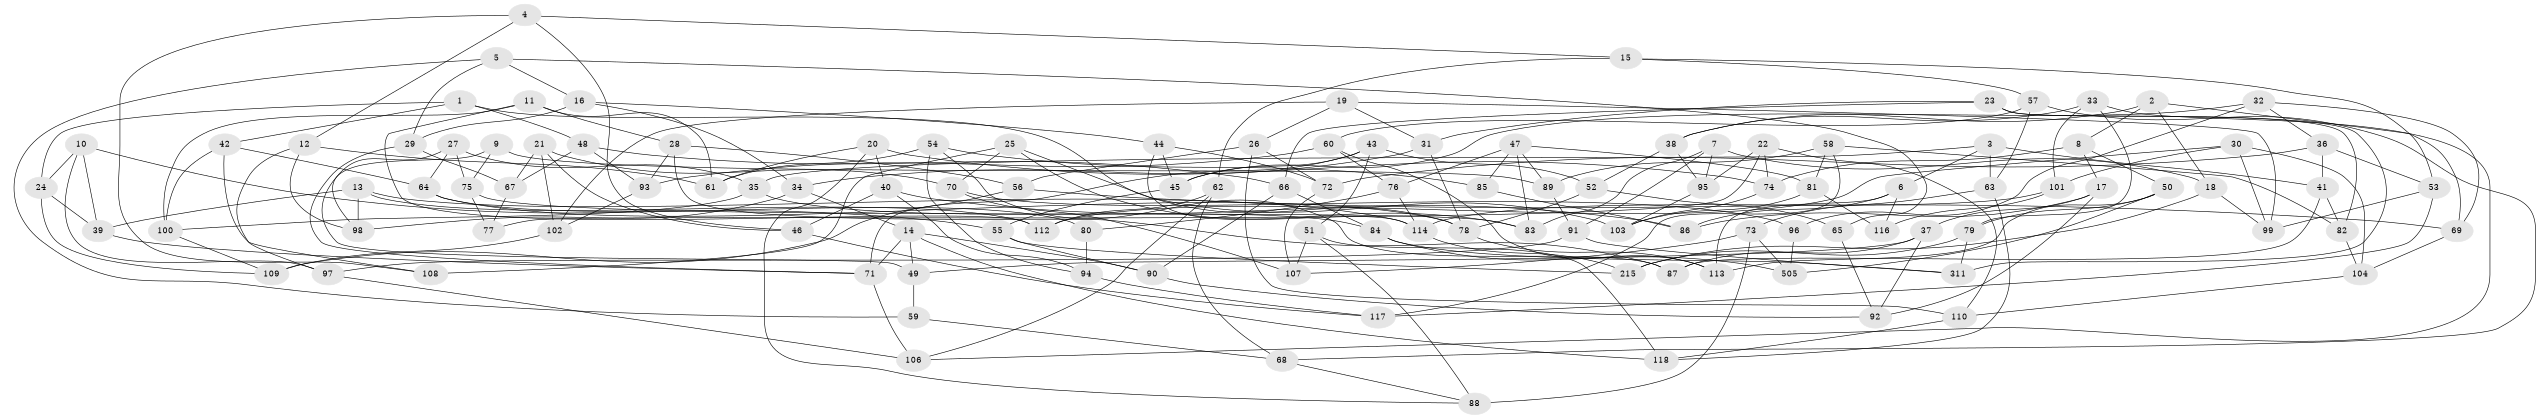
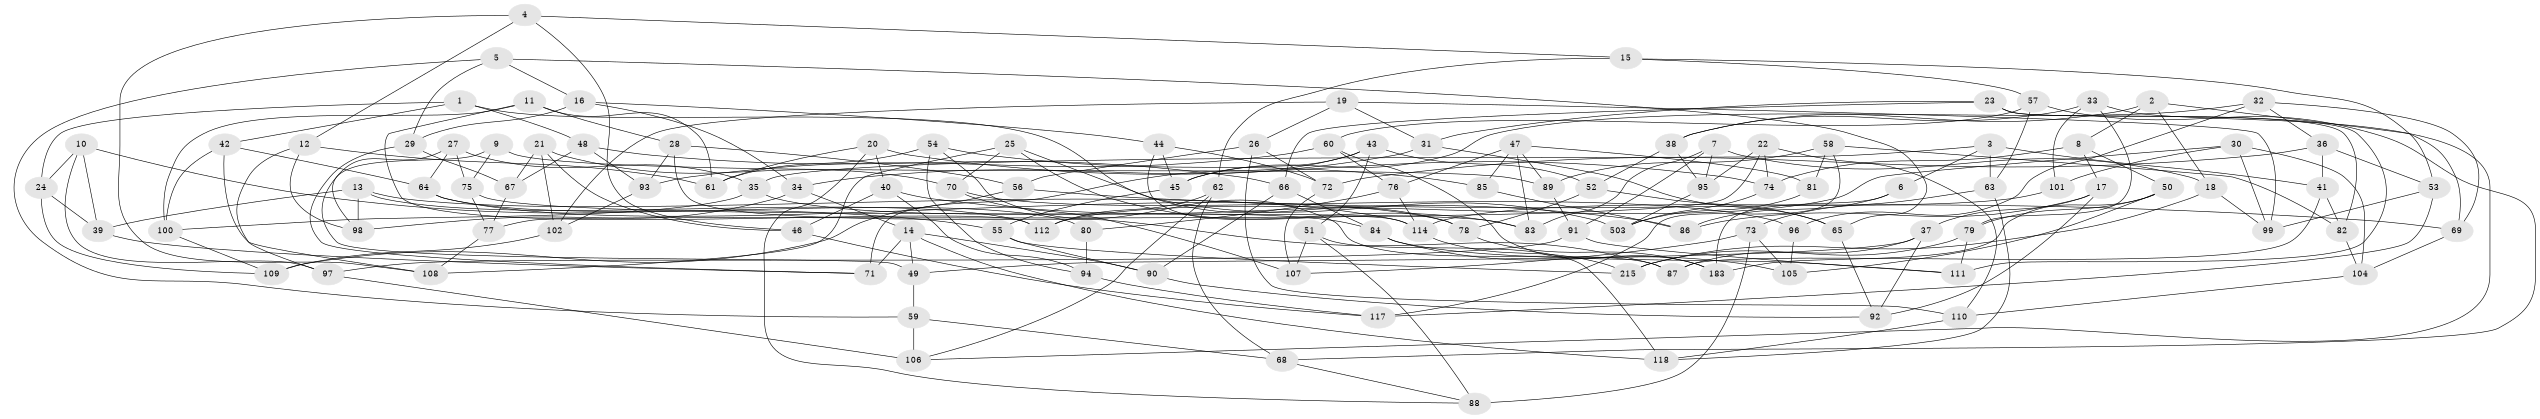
edge "31" -- "78": now "31" -- "65"
node "103": label "103" -> "503"
node "116": removed
edge "77" -- "108": added
node "113": label "113" -> "183"
node "505": label "505" -> "105"
node "311": label "311" -> "111"
edge "71" -- "106": now "59" -- "106"
